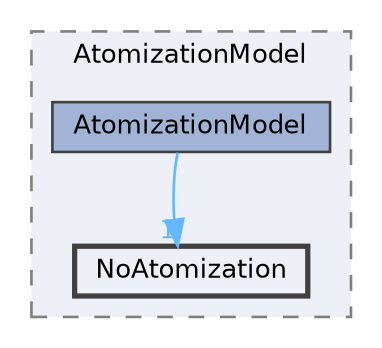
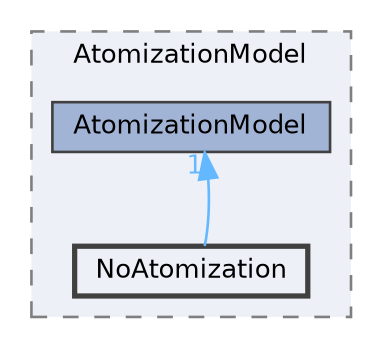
edge "AtomizationModel" -> "NoAtomization": reversed
